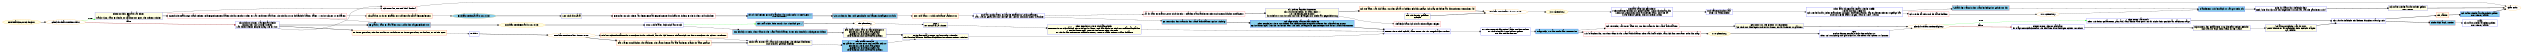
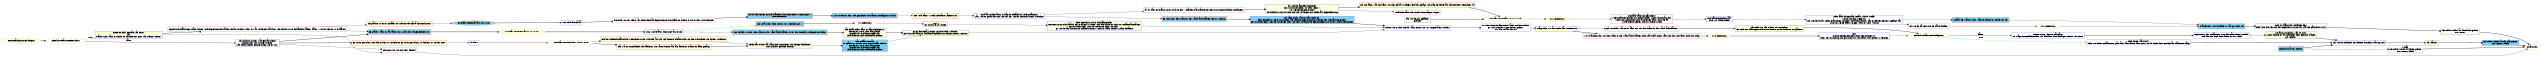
node "Ich sollte wieder an die Arbeit gehen Nos vemos, babas": label "Ich sollte wieder an die Arbeit gehen Nos vemos, babas" -> "Ich sollte wieder an die Sah gehen Nos vemos, babas"
edge "Ich würde vielleicht ein kleines bisschen traurig sein" -> "Liebe dich auch, Lettie.": reversed
node "+5 Chemistry": label "+5 Chemistry" -> "+4 Chemistry"
node "Fragt sich, wer am Ende das Monster ist": fillcolor skyblue -> lightyellow
edge "Orokin?" -> "Boolean LettieOrokin1 is now true.": color black -> brown
edge "Muah Ich sollte wieder arbeiten gehen Nos vemos, babas" -> "Chat ends.": added
